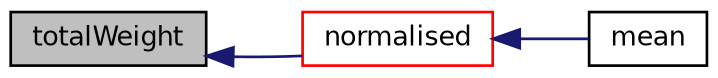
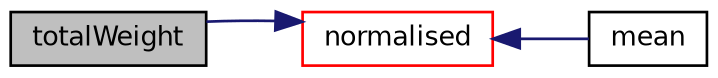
edge "normalised" -> "totalWeight": reversed
